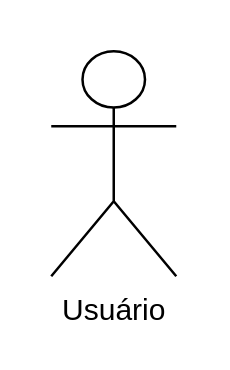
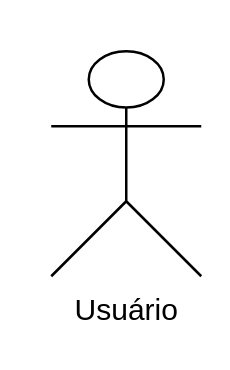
node "Usuário": size 125x225 -> 150x225
